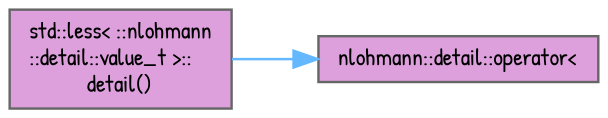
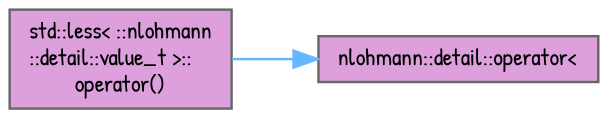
node "std::less< ::nlohmann ::detail::value_t >:: detail()": label "std::less< ::nlohmann ::detail::value_t >:: detail()" -> "std::less< ::nlohmann ::detail::value_t >:: operator()"
